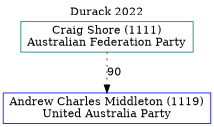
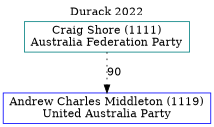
node "Craig Shore (1111) Australian Federation Party": label "Craig Shore (1111) Australian Federation Party" -> "Craig Shore (1111) Australia Federation Party"
